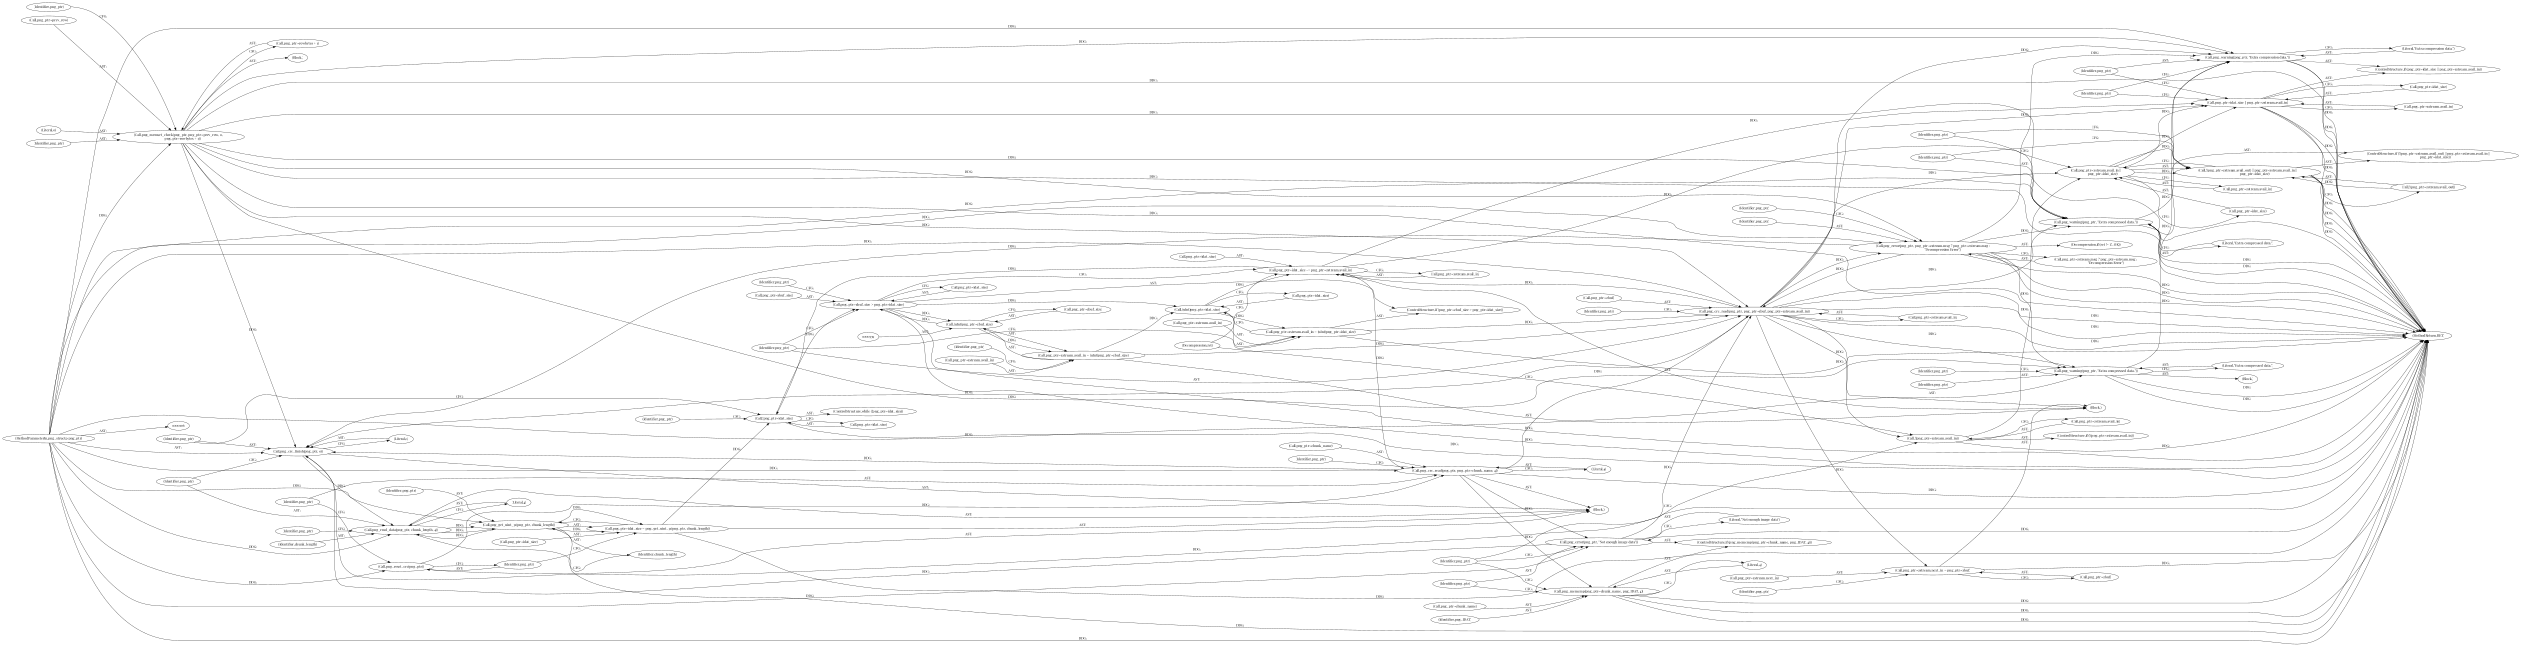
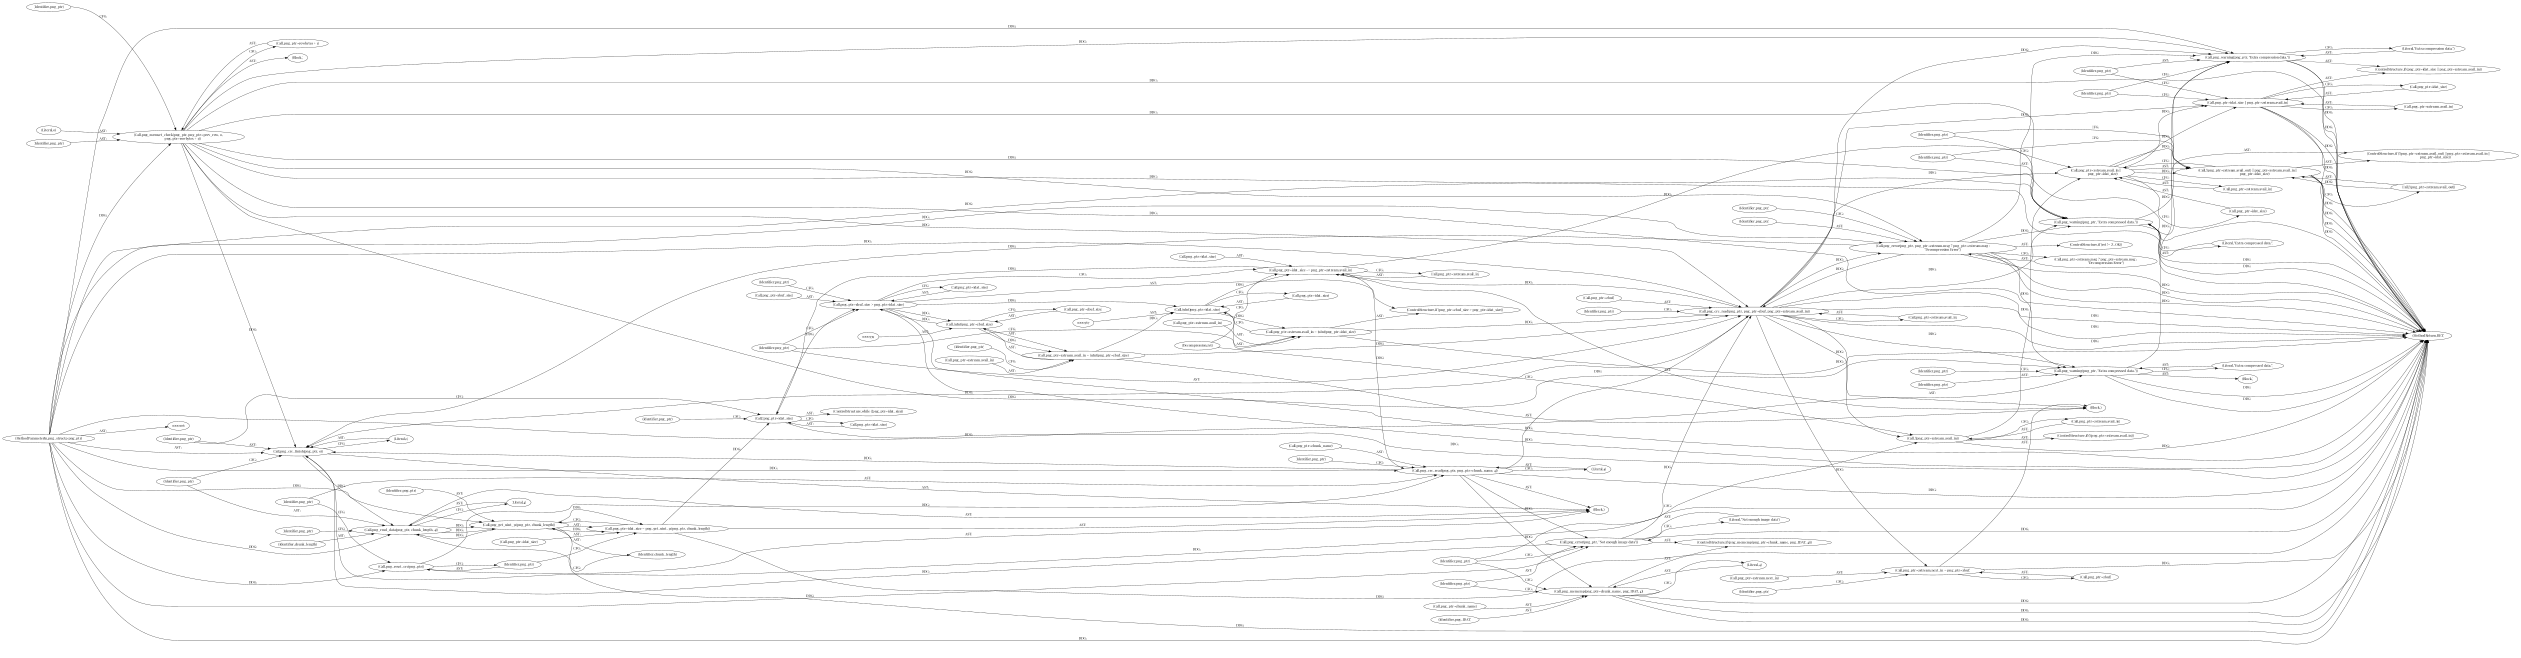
node "(Call,png_ptr->prev_row)": removed
edge "(Call,png_ptr->idat_size -= png_ptr->zstream.avail_in)" -> "(Call,png_ptr->idat_size || png_ptr->zstream.avail_in)": removed, label "DDG:"
node "(Decompression,if (ret != Z_OK))": label "(Decompression,if (ret != Z_OK))" -> "(ControlStructure,if (ret != Z_OK))"
node "1000367": added
